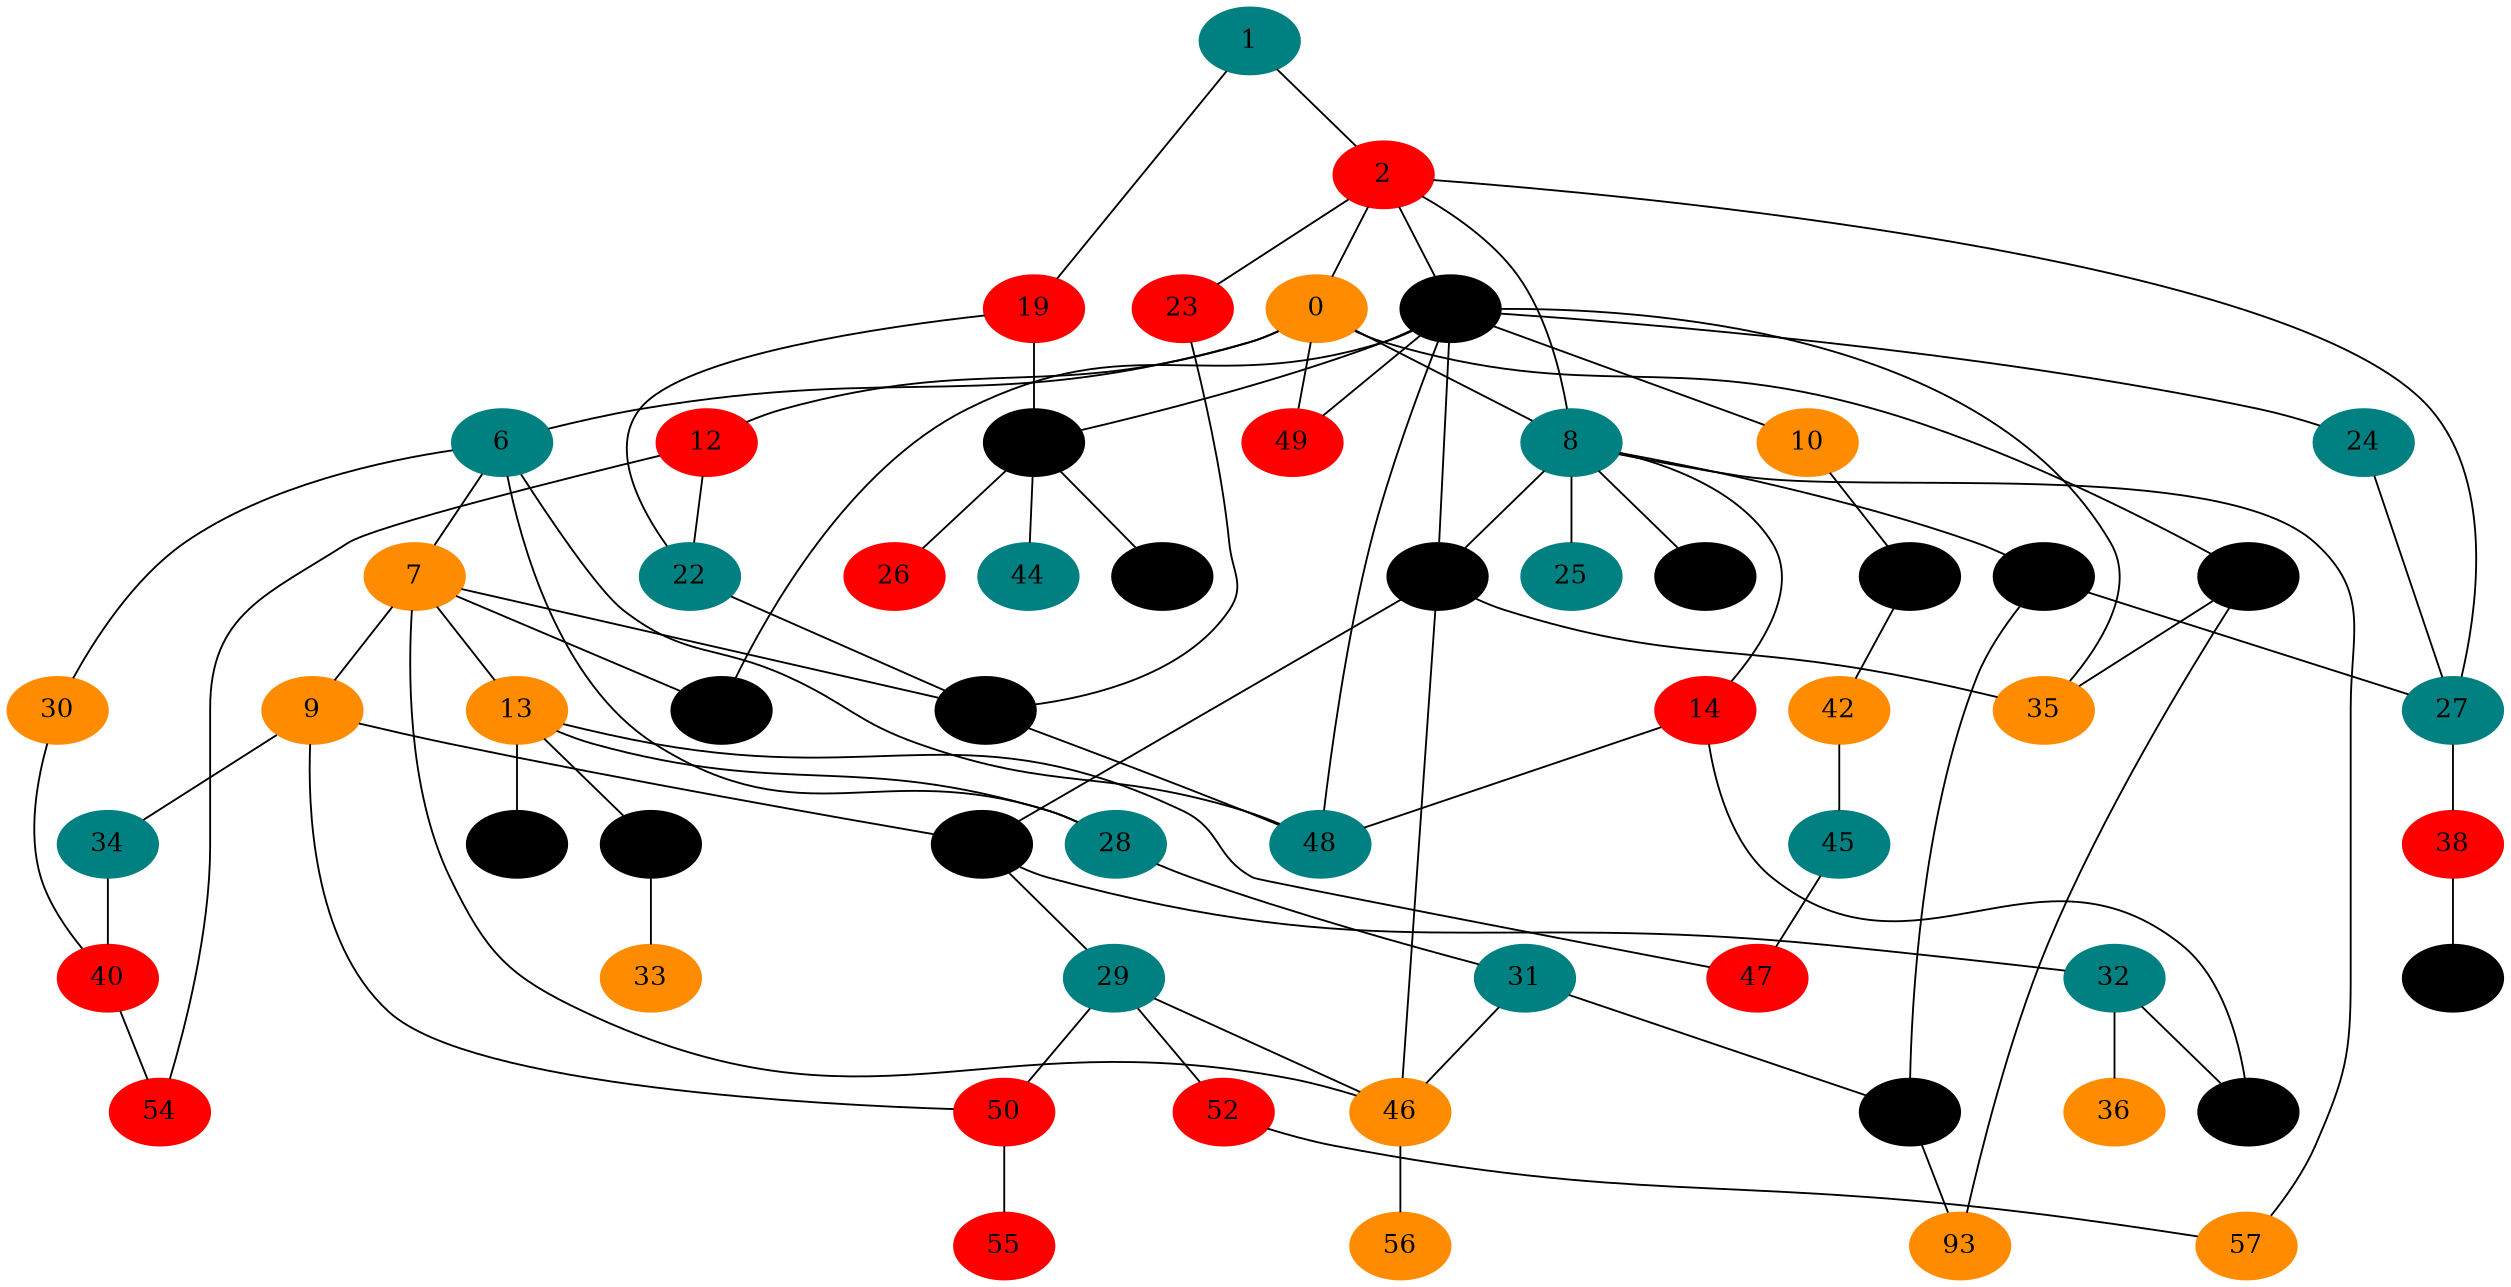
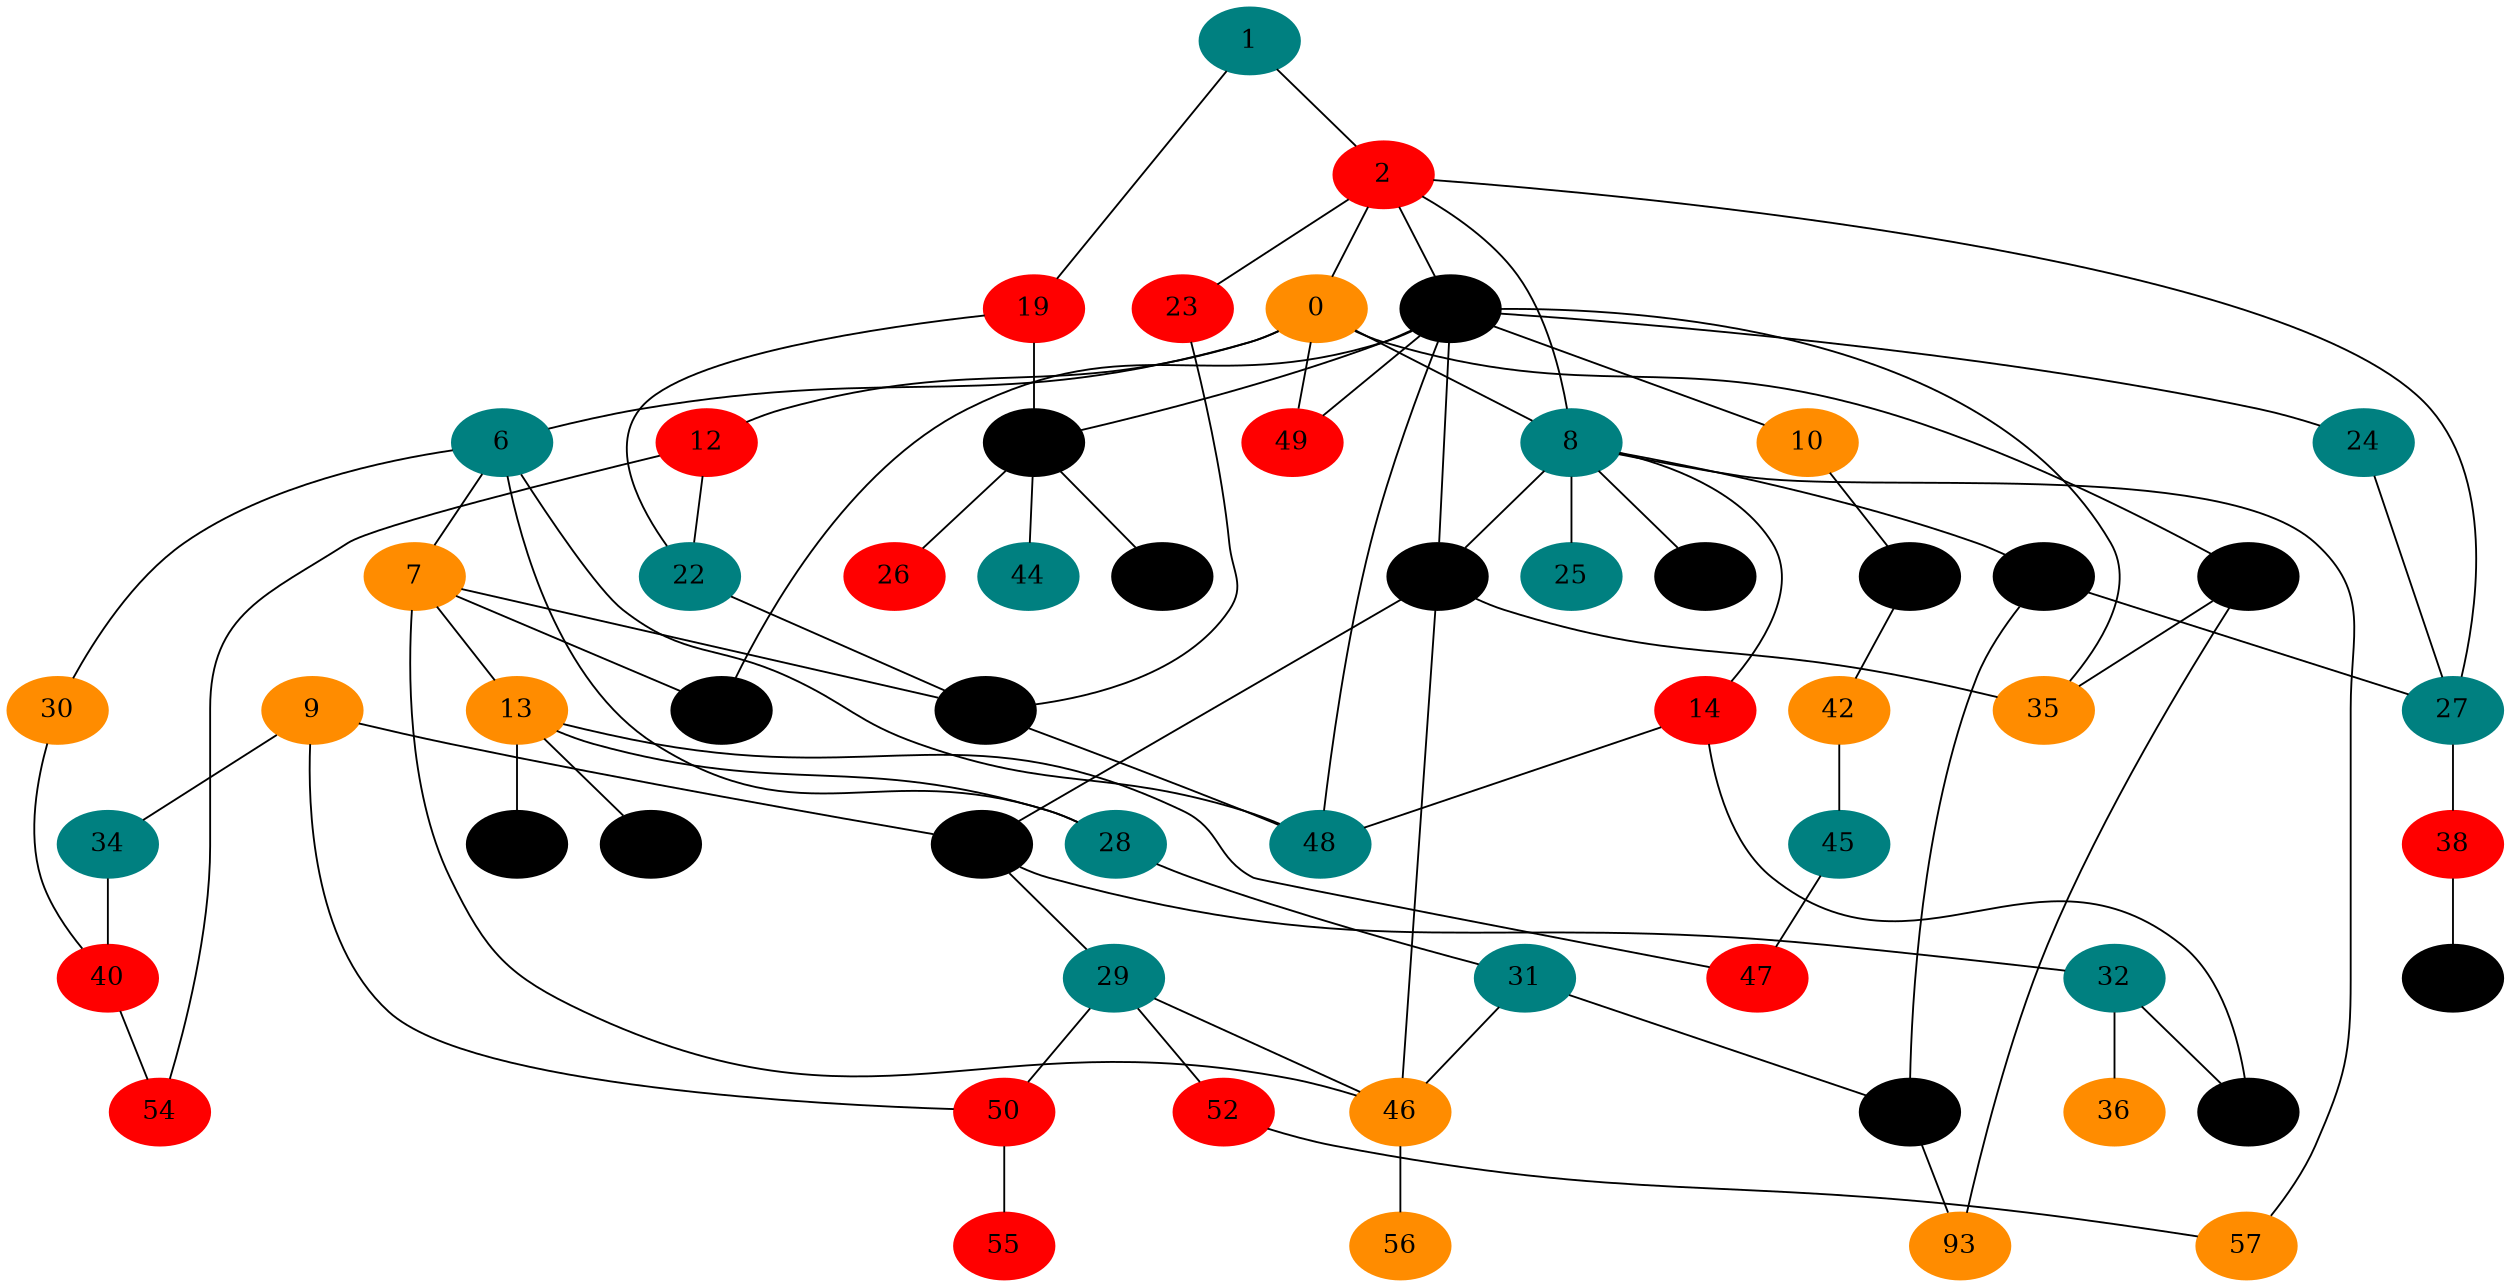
edge "7" -- "9": removed
node "33": removed
